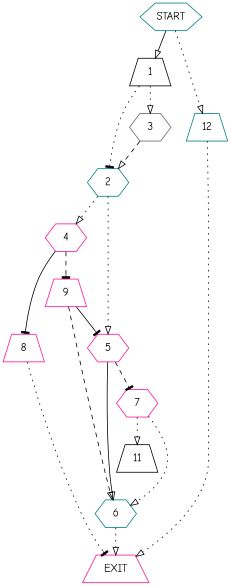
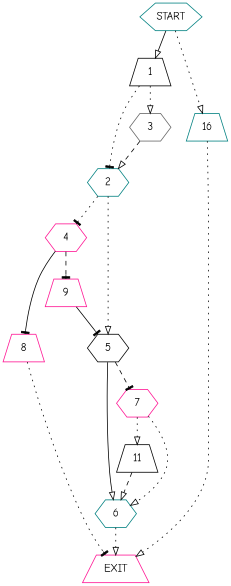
node "12": label "12" -> "16"
edge "2" -> "4": arrowhead onormal -> tee
node "5": color deeppink -> black
edge "9" -> "6": now "11" -> "6"
